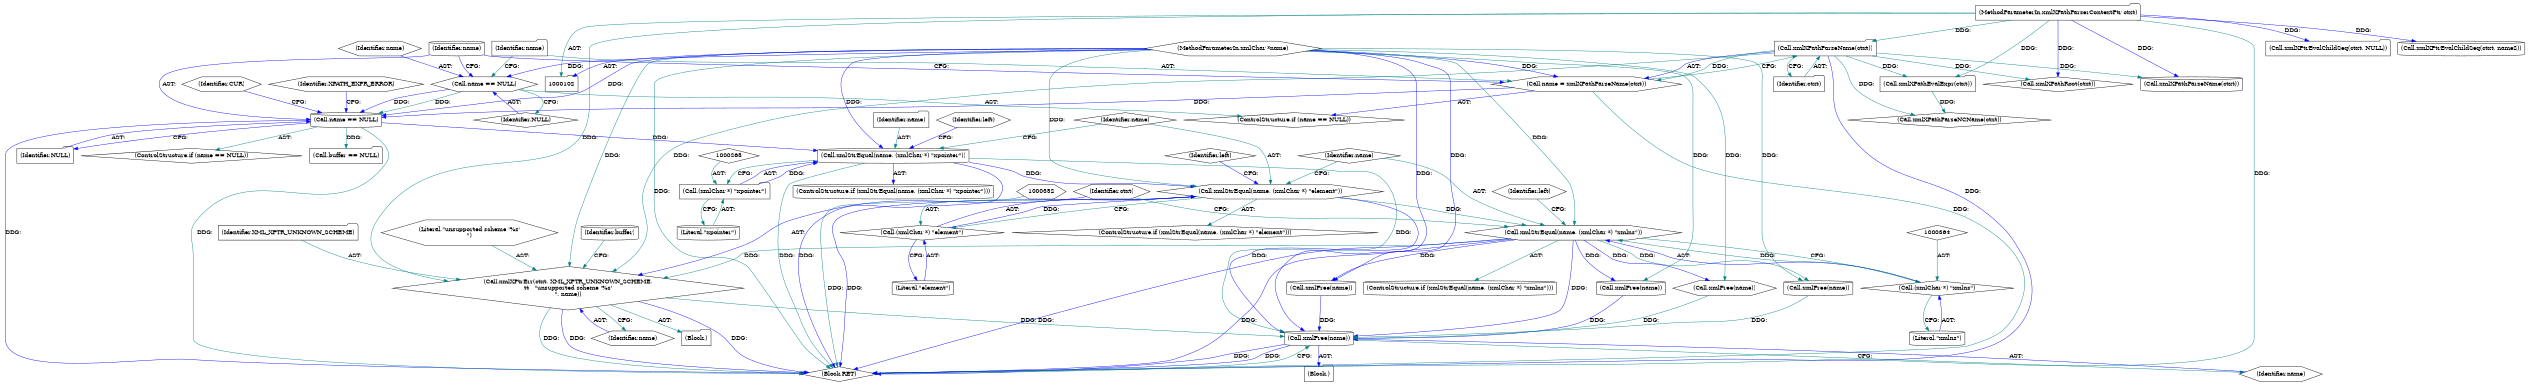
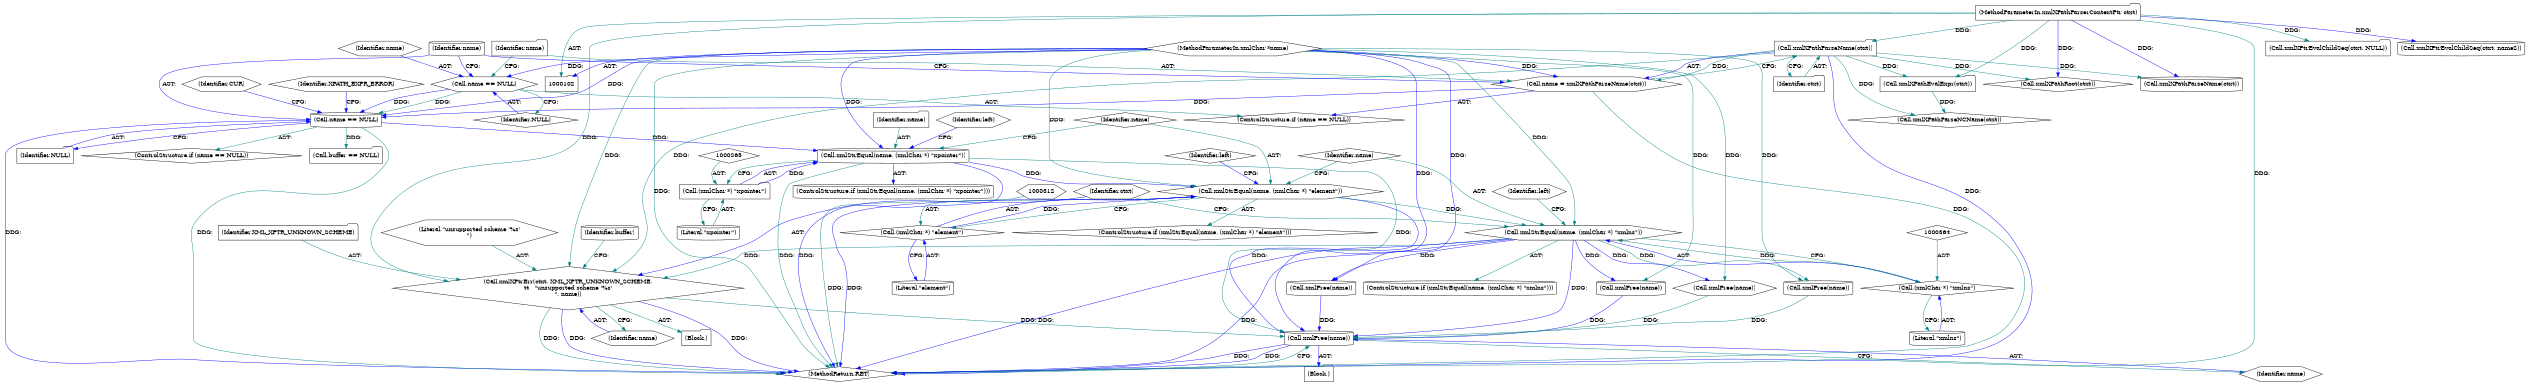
edge "(MethodParameterIn,xmlXPathParserContextPtr ctxt)" -> "(Call,xmlXPtrEvalChildSeq(ctxt, NULL))": color blue -> teal
node "1000352": label "1000352" -> "1000312"
node "(Block,RET)": label "(Block,RET)" -> "(MethodReturn,RET)"
